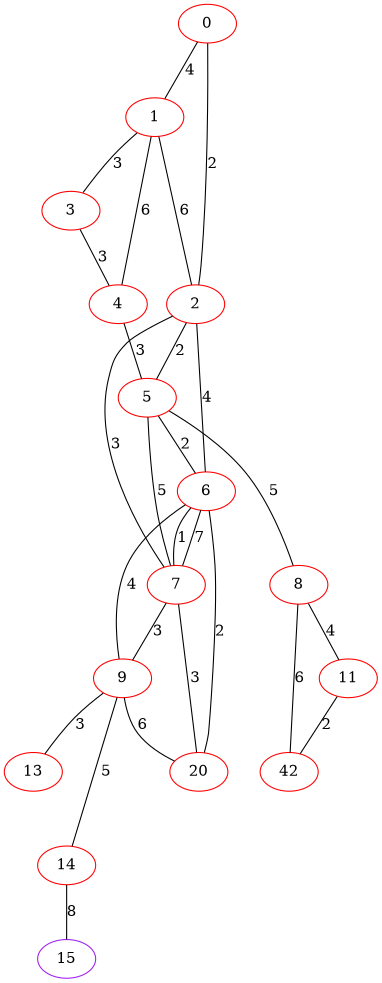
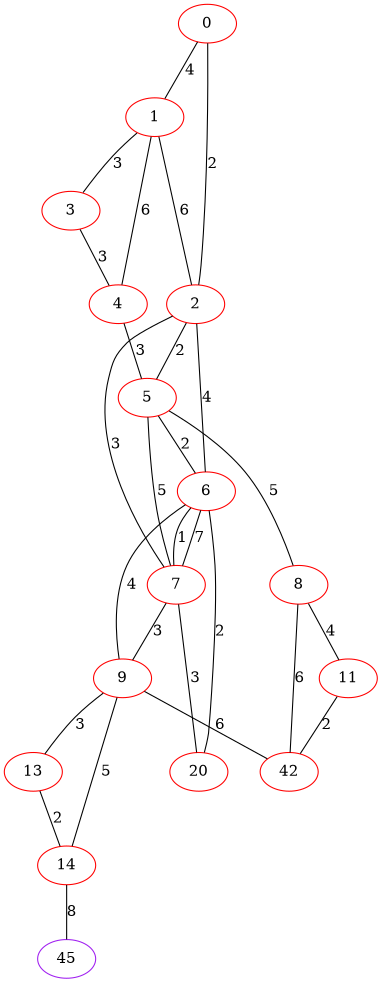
edge "9" -- "20": now "9" -- "42"
edge "13" -- "14": added, label "2"
node "15": label "15" -> "45"
